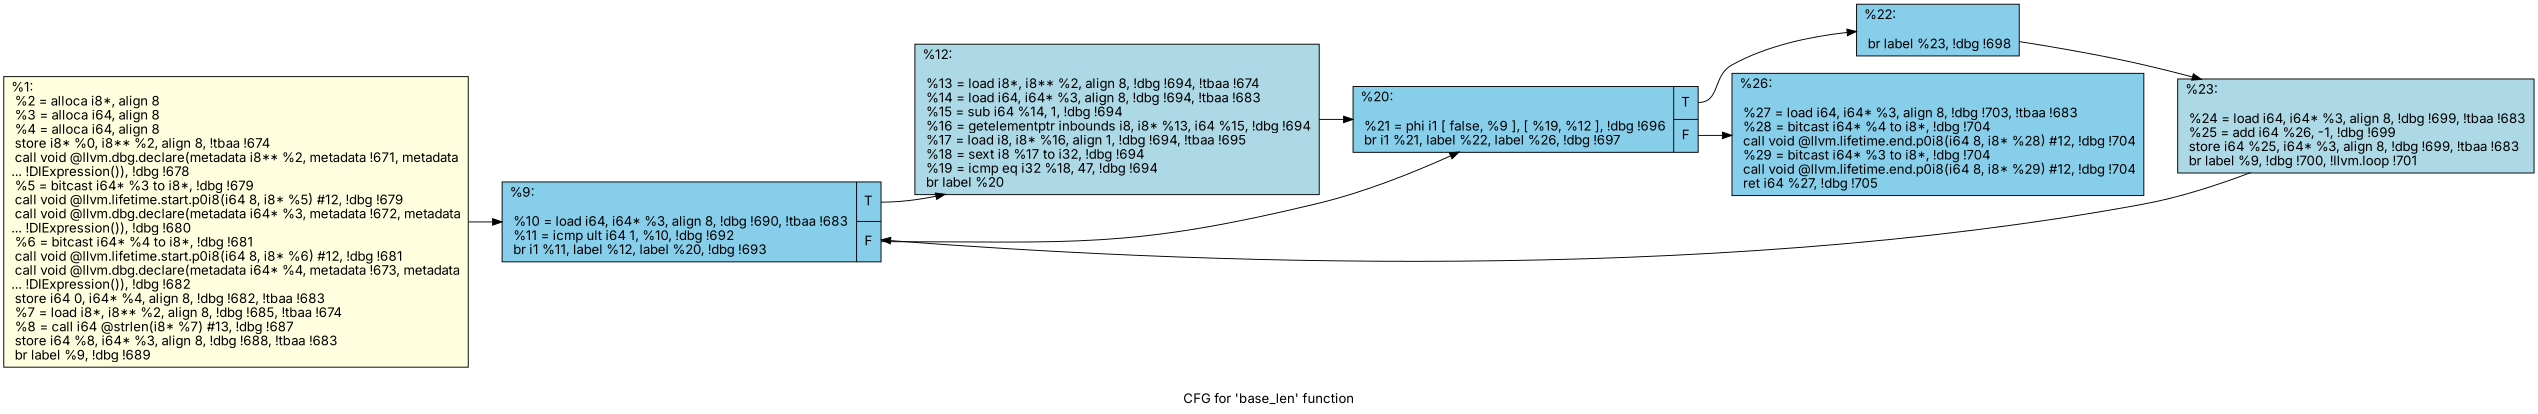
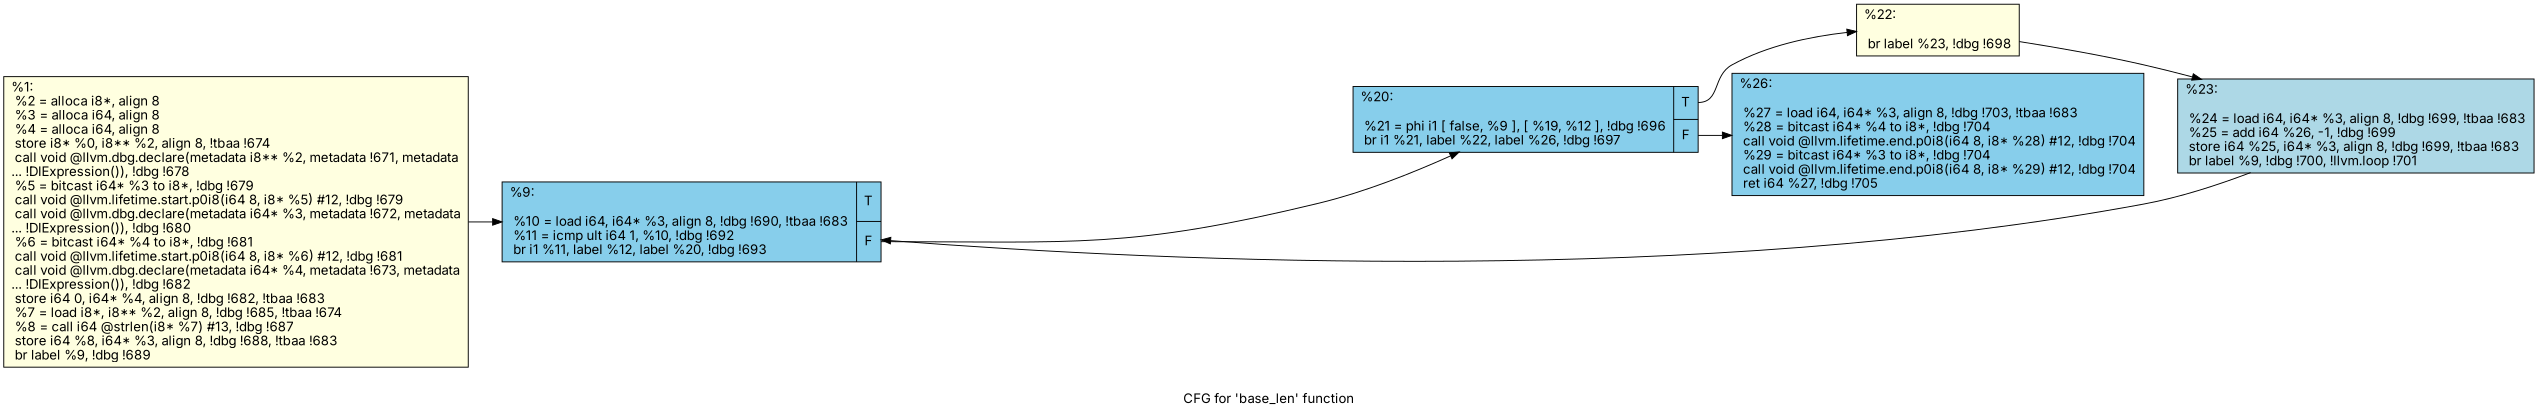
node "%22:": fillcolor skyblue -> lightyellow
node "%12:": removed
